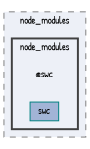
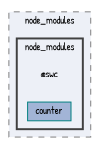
node "swc": label "swc" -> "counter"
